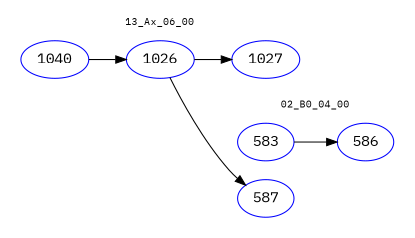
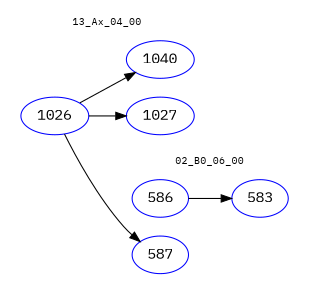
cluster "13_Ax_06_00": label "13_Ax_06_00" -> "13_Ax_04_00"
edge "1040" -> "1026": reversed
cluster "02_B0_04_00": label "02_B0_04_00" -> "02_B0_06_00"
edge "583" -> "586": reversed
